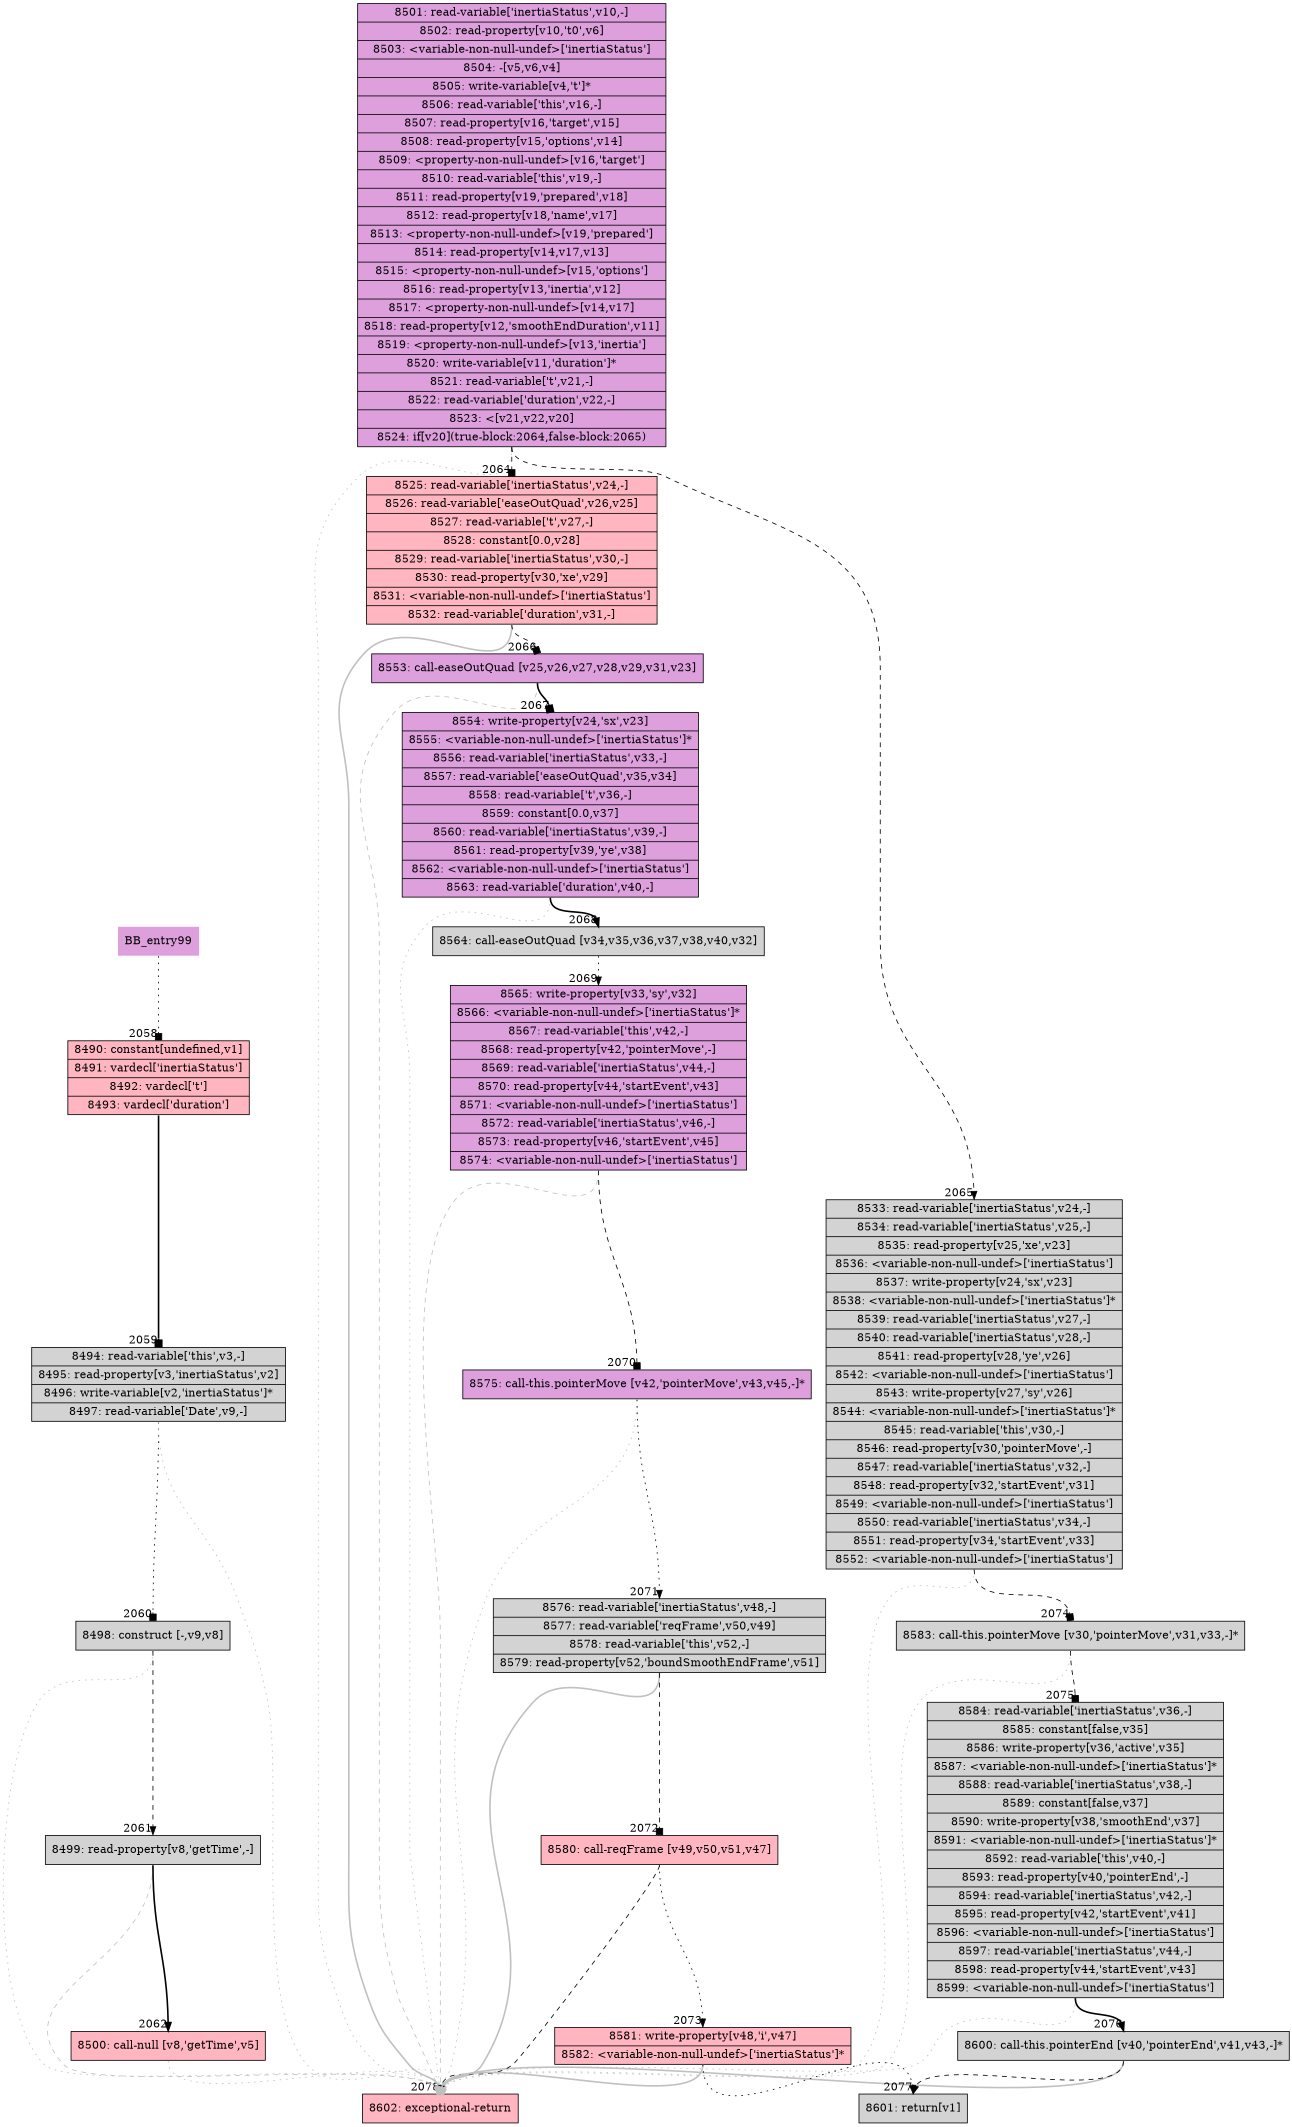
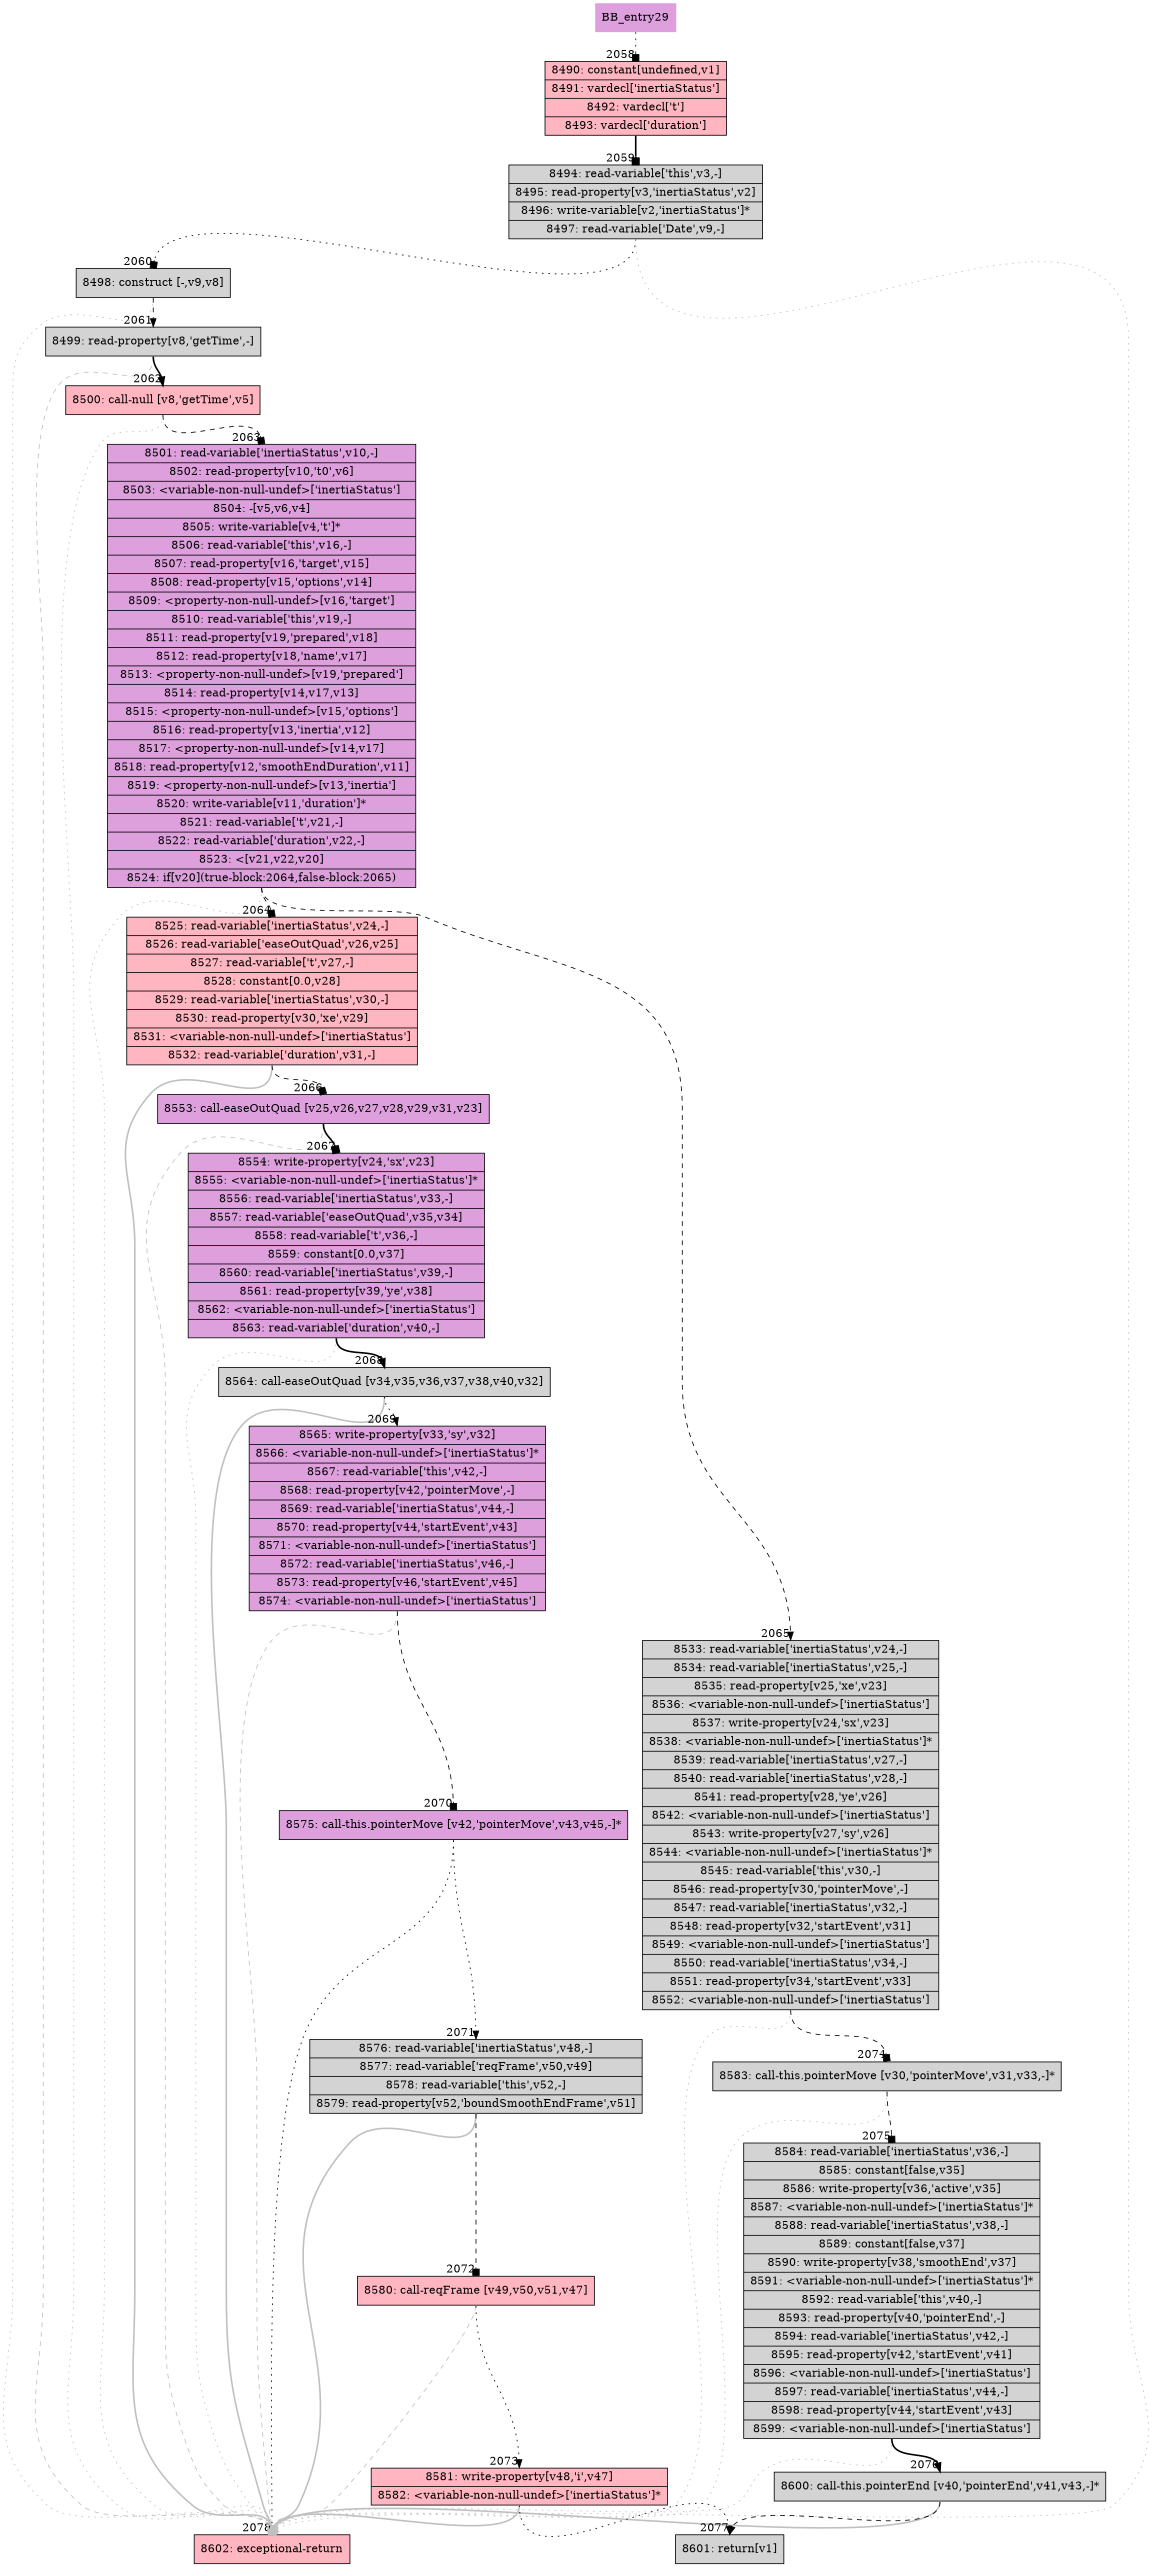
edge "8500: call-null [v8,'getTime',v5]" -> "8501: read-variable['inertiaStatus',v10,-]": added
node "BB_entry99": label "BB_entry99" -> "BB_entry29"
edge "8575: call-this.pointerMove [v42,'pointerMove',v43,v45,-]*" -> "8602: exceptional-return": color gray -> black
edge "8564: call-easeOutQuad [v34,v35,v36,v37,v38,v40,v32]" -> "8602: exceptional-return": added
edge "8580: call-reqFrame [v49,v50,v51,v47]" -> "8602: exceptional-return": color black -> gray
